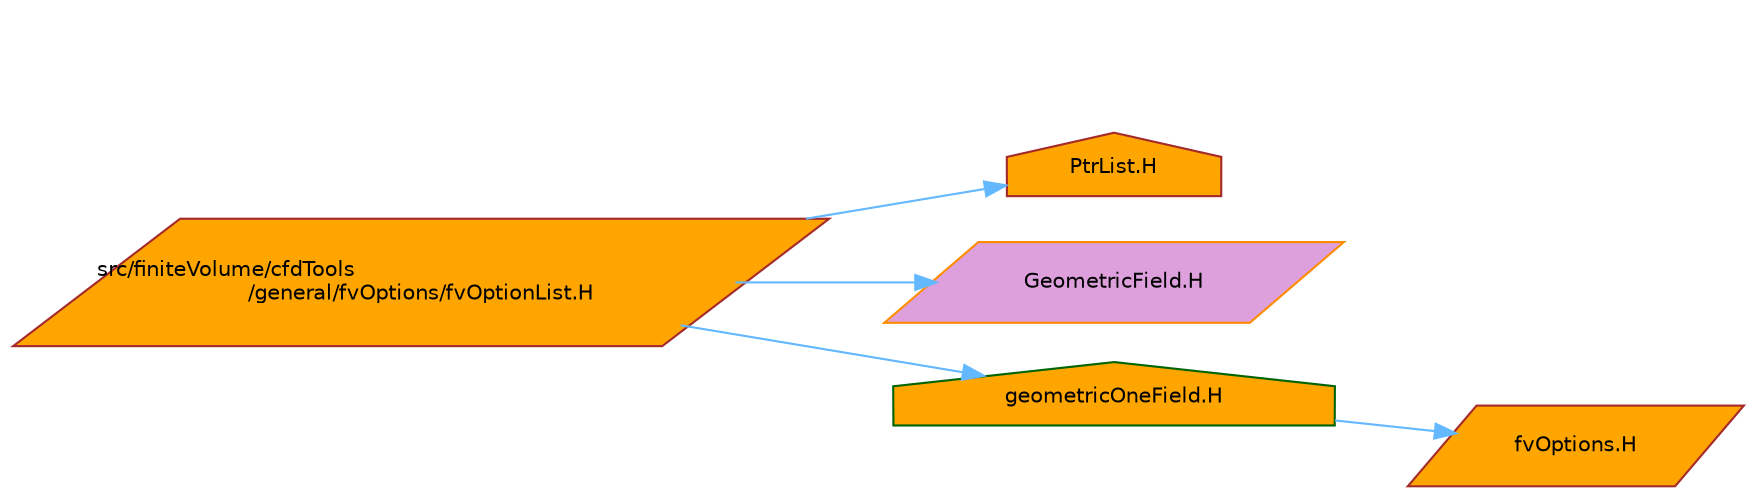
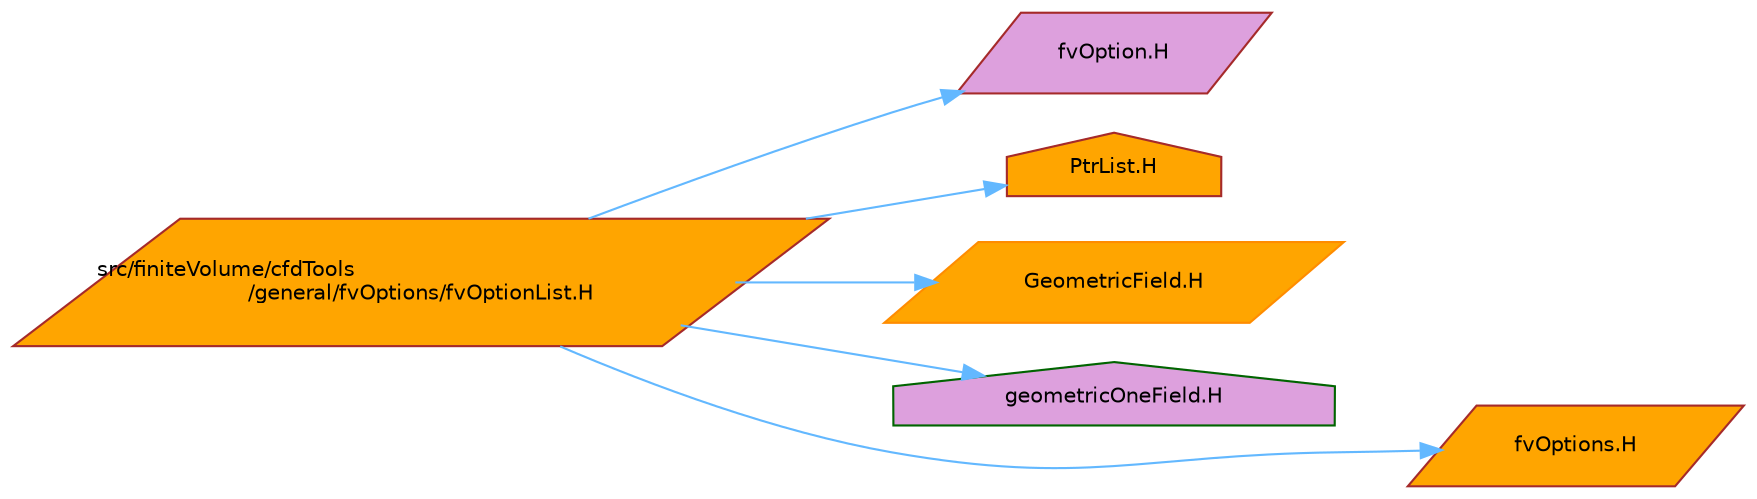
node "fvOption.H": added
node "GeometricField.H": fillcolor plum -> orange
node "geometricOneField.H": fillcolor orange -> plum
edge "geometricOneField.H" -> "fvOptions.H": now "src/finiteVolume/cfdTools /general/fvOptions/fvOptionList.H" -> "fvOptions.H"
